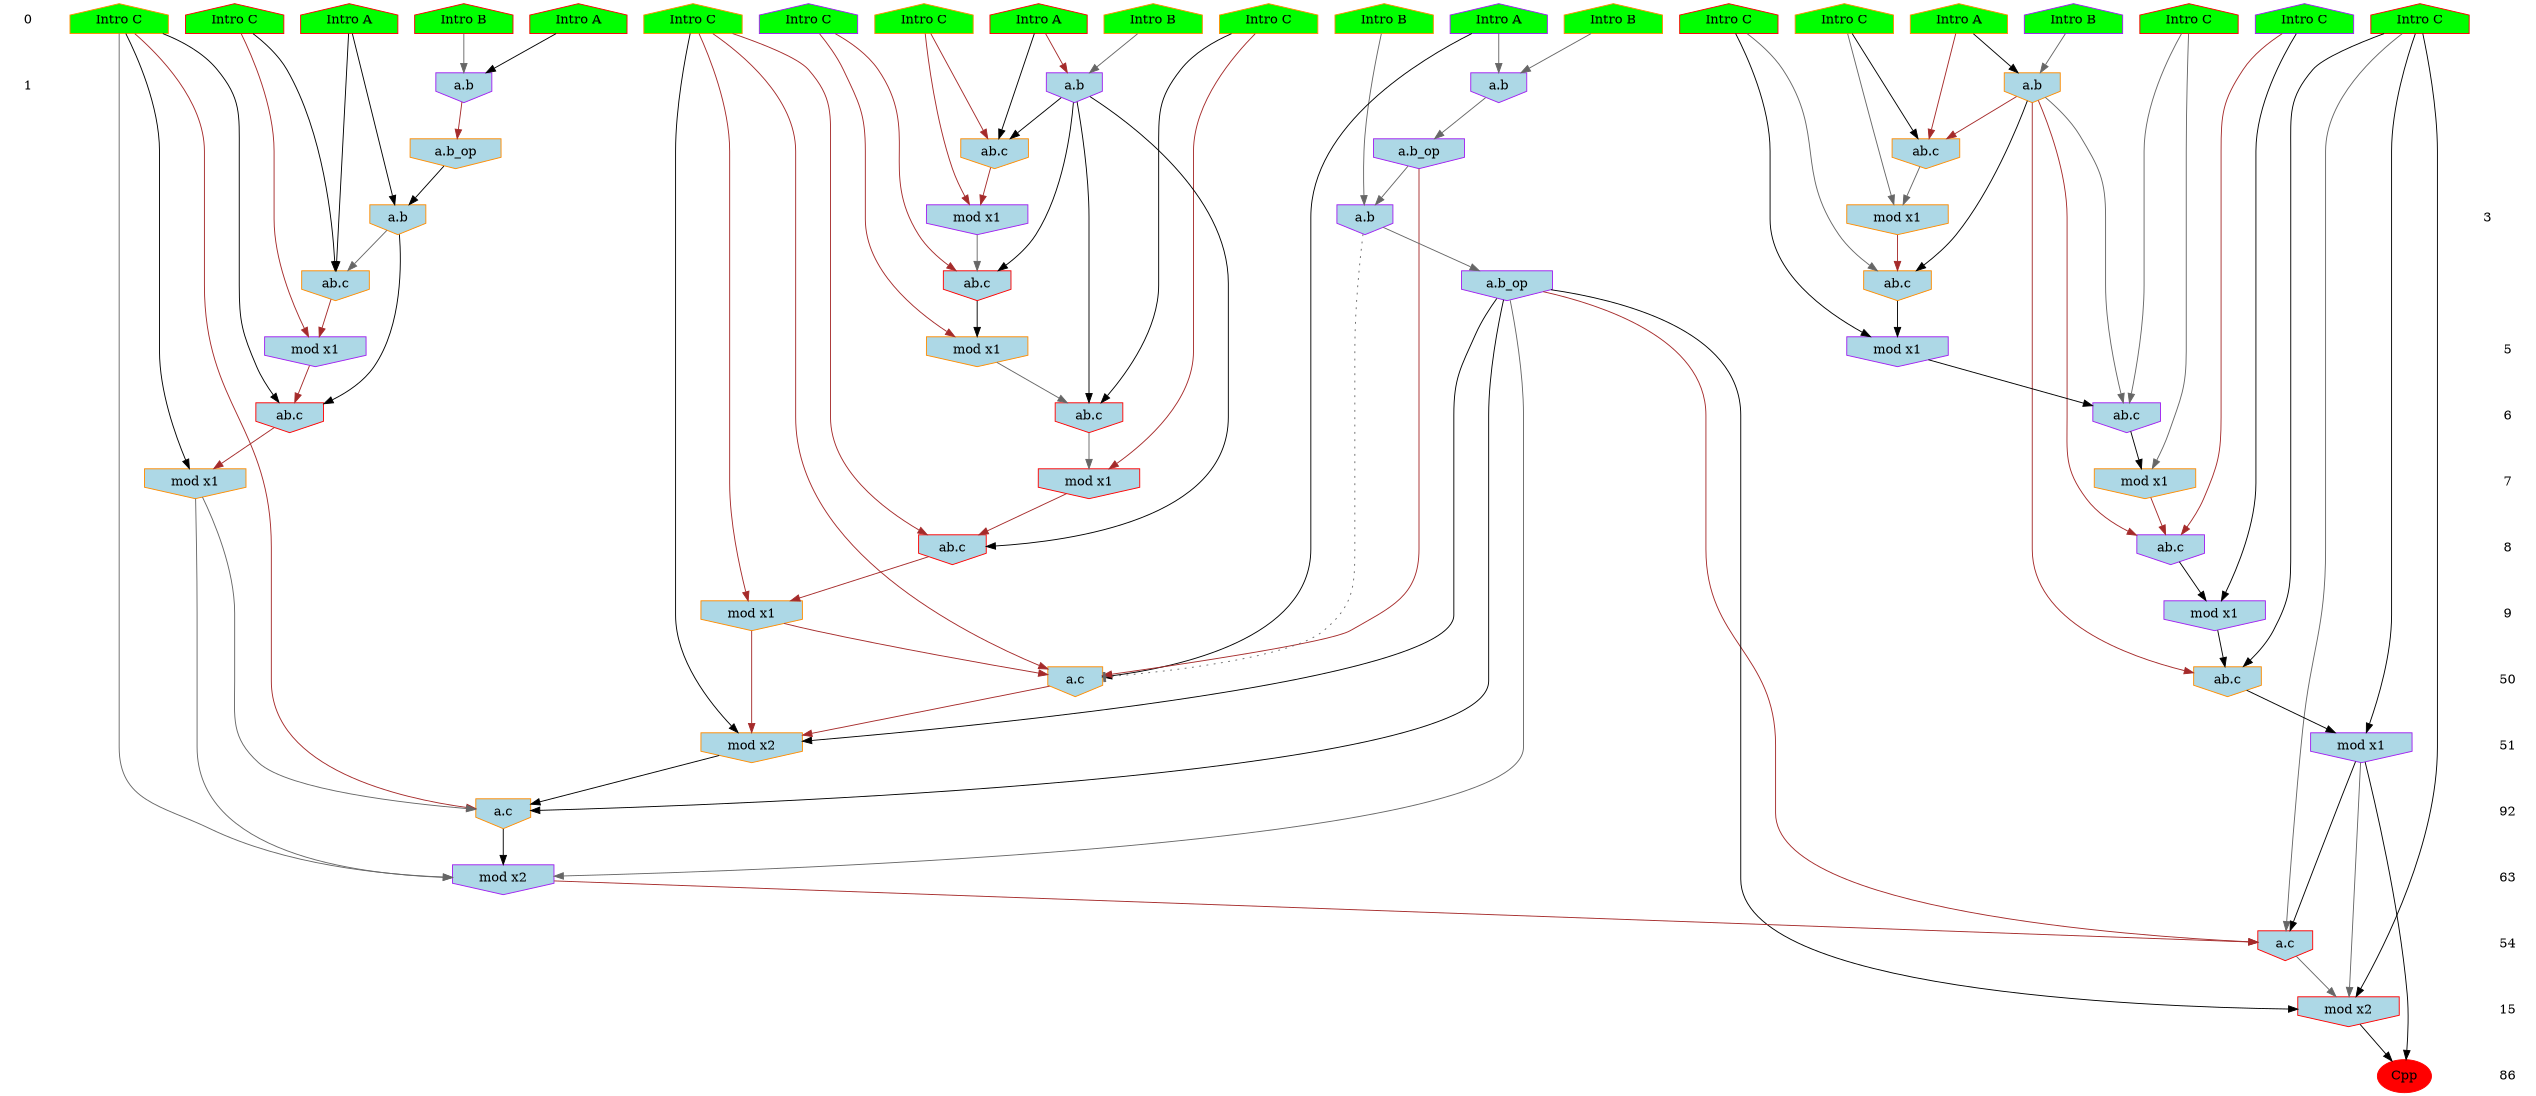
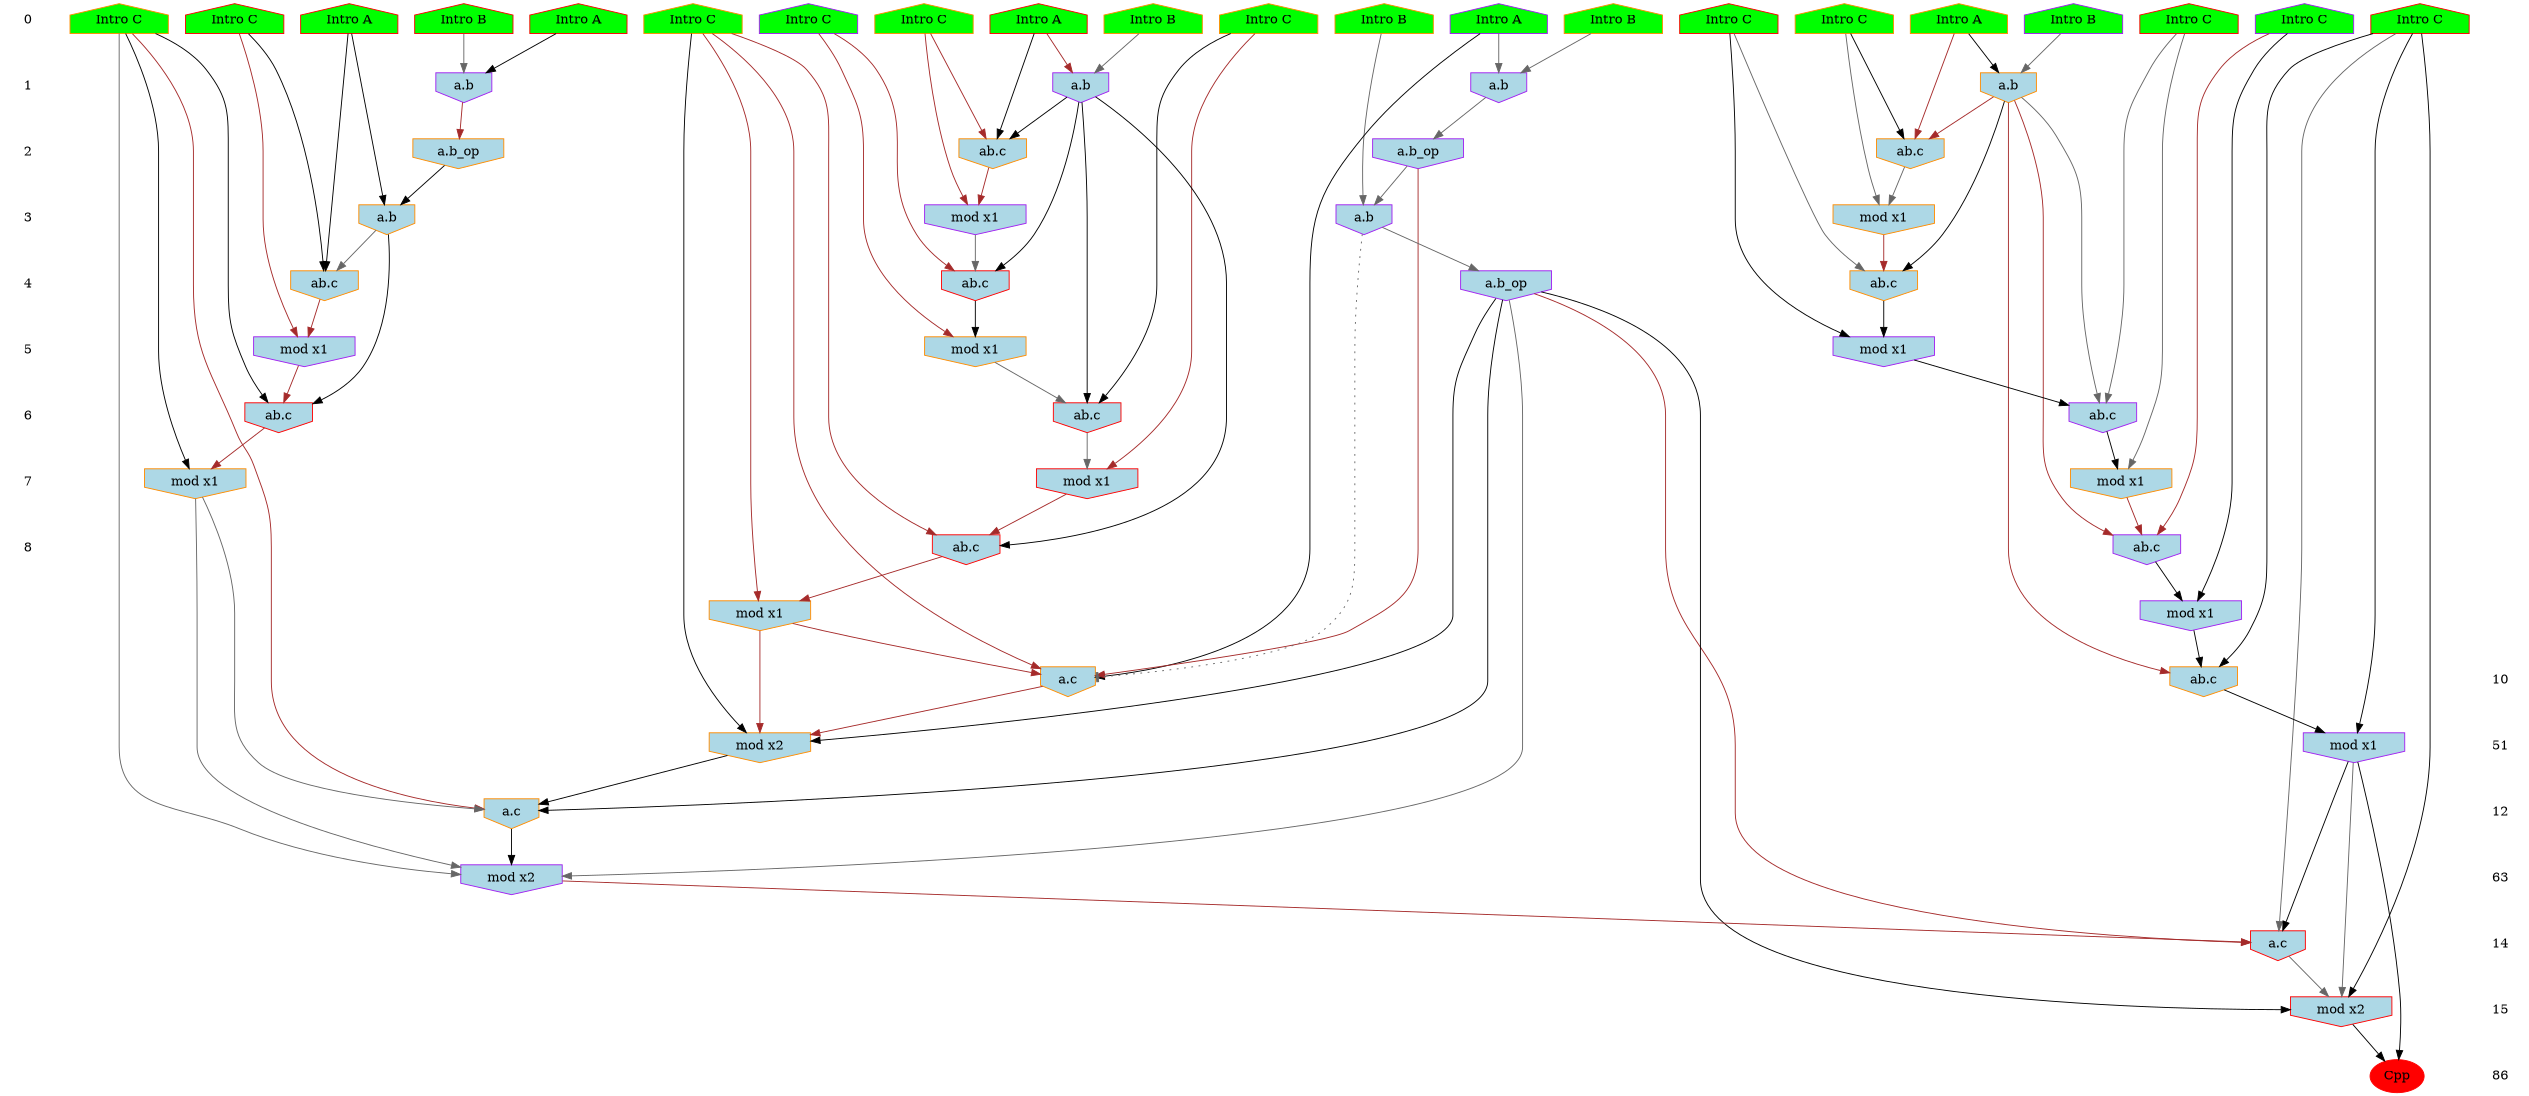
node "2": added
node "4": added
node "9": removed
node "50": label "50" -> "10"
node "92": label "92" -> "12"
node "54": label "54" -> "14"
